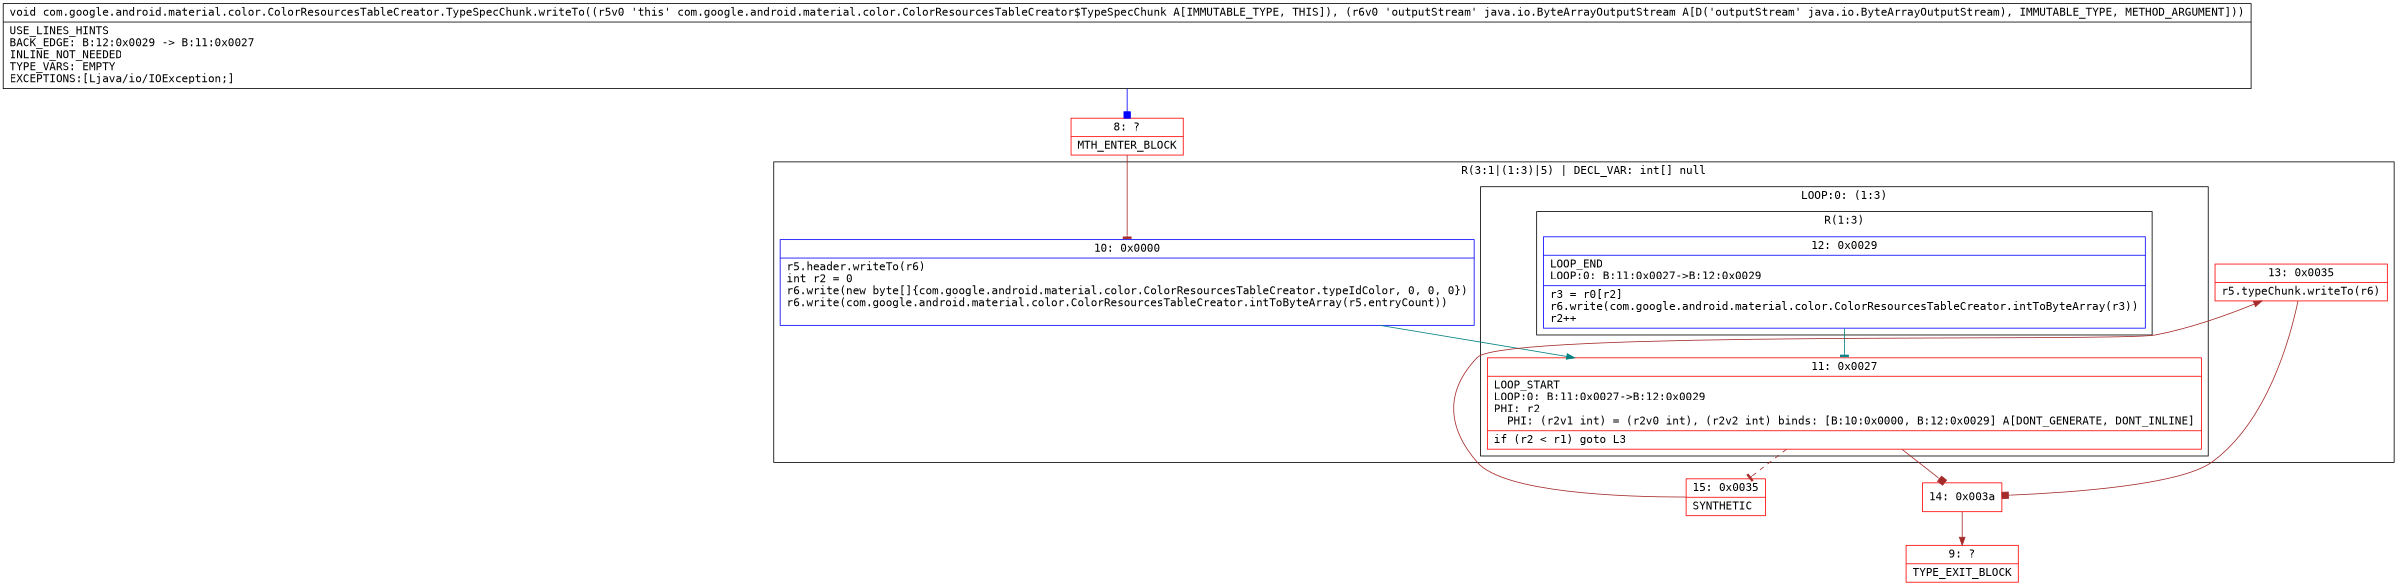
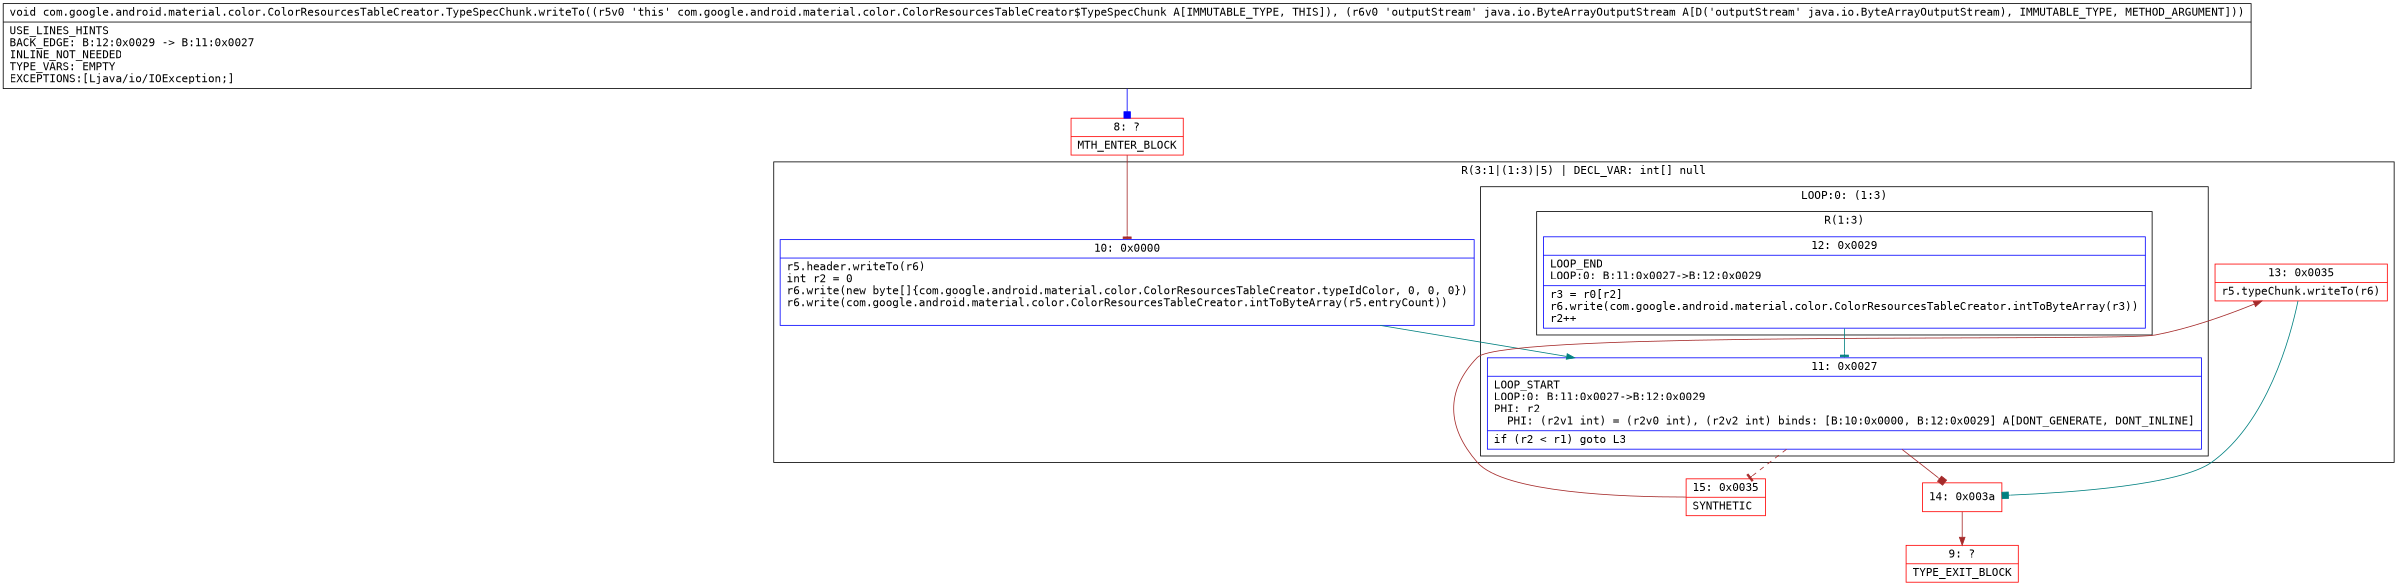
node "11: 0x0027": color red -> blue
edge "13: 0x0035" -> "14: 0x003a": color brown -> teal
